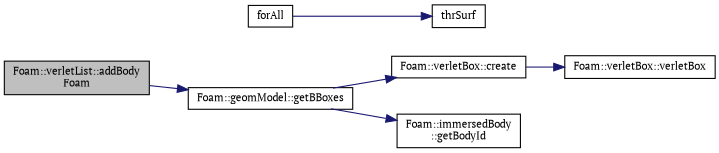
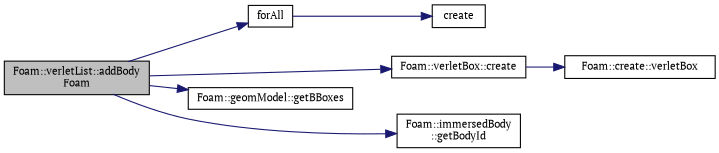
node "thrSurf": label "thrSurf" -> "create"
edge "Foam::verletList::addBody Foam" -> "forAll": added
node "Foam::verletBox::verletBox": label "Foam::verletBox::verletBox" -> "Foam::create::verletBox"
edge "Foam::geomModel::getBBoxes" -> "Foam::verletBox::create": now "Foam::verletList::addBody Foam" -> "Foam::verletBox::create"
edge "Foam::geomModel::getBBoxes" -> "Foam::immersedBody ::getBodyId": now "Foam::verletList::addBody Foam" -> "Foam::immersedBody ::getBodyId"
